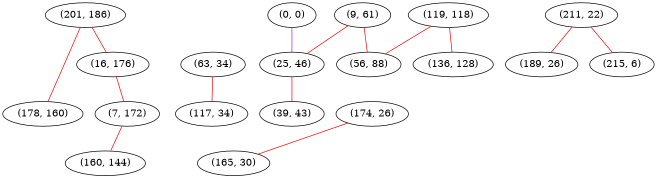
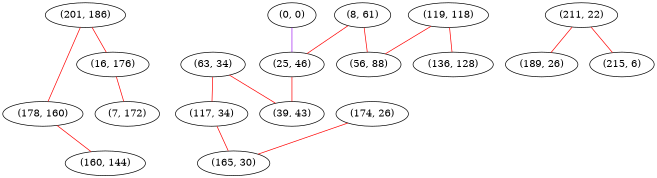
node "(9, 61)": label "(9, 61)" -> "(8, 61)"
edge "(63, 34)" -- "(39, 43)": added
edge "(7, 172)" -- "(160, 144)": now "(178, 160)" -- "(160, 144)"
edge "(117, 34)" -- "(165, 30)": added
